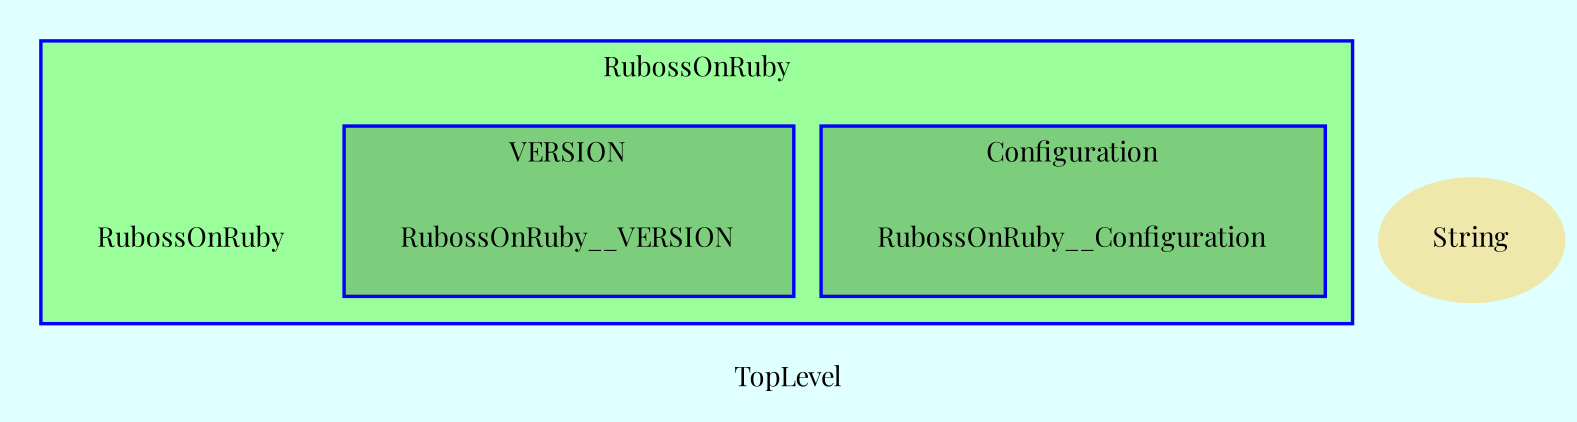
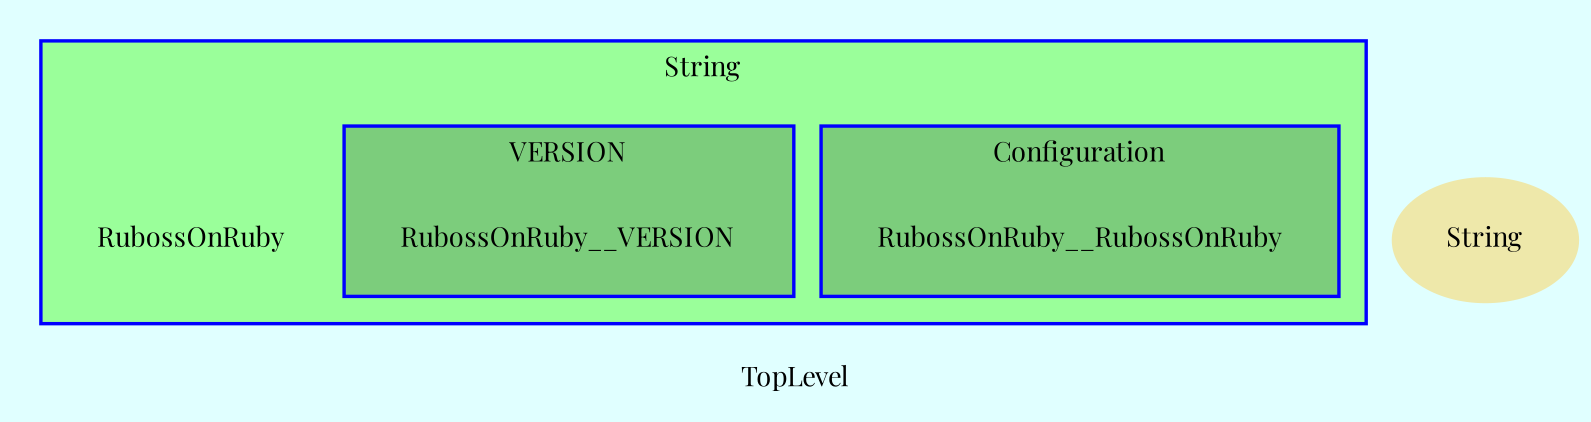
cluster "RubossOnRuby": label "RubossOnRuby" -> "String"
node "RubossOnRuby__Configuration": label "RubossOnRuby__Configuration" -> "RubossOnRuby__RubossOnRuby"
